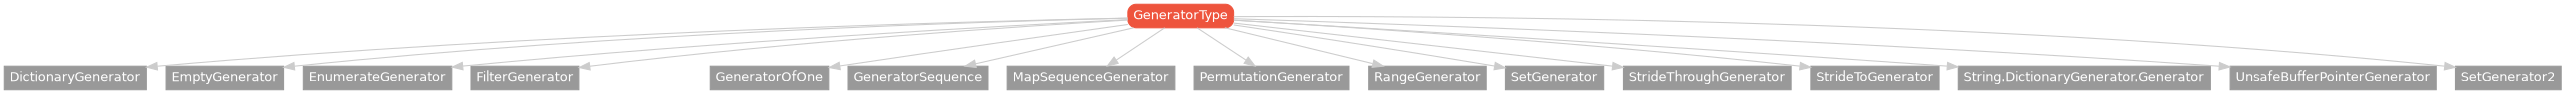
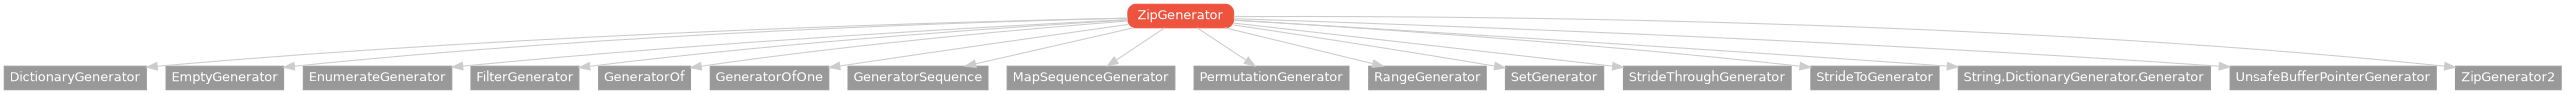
node "GeneratorType": label "GeneratorType" -> "ZipGenerator"
node "GeneratorOf": added
node "SetGenerator2": label "SetGenerator2" -> "ZipGenerator2"
